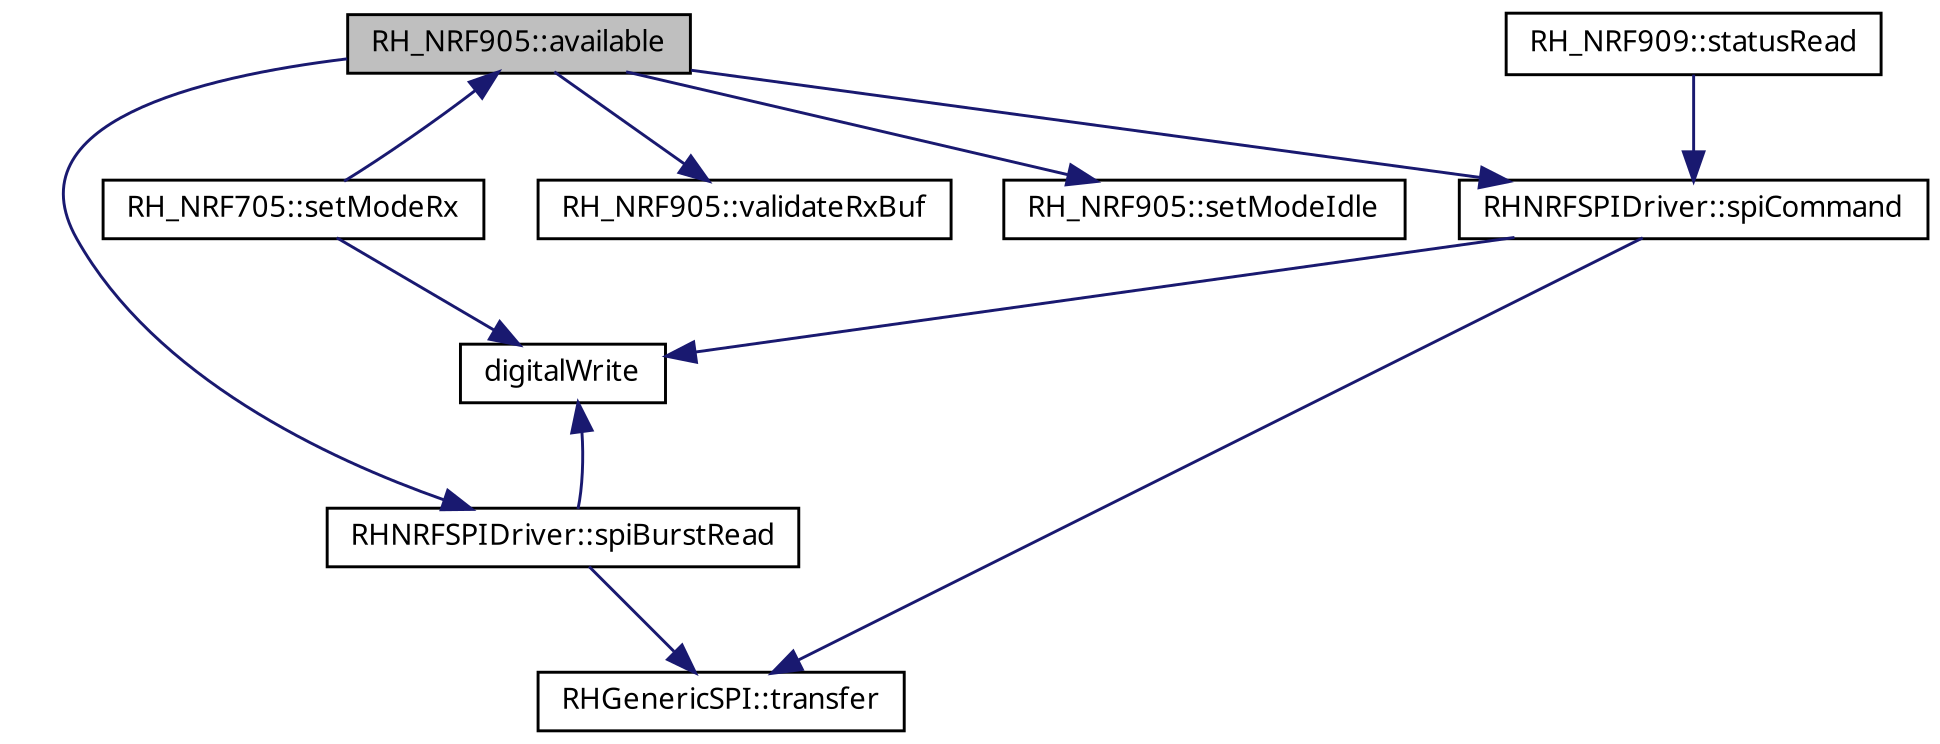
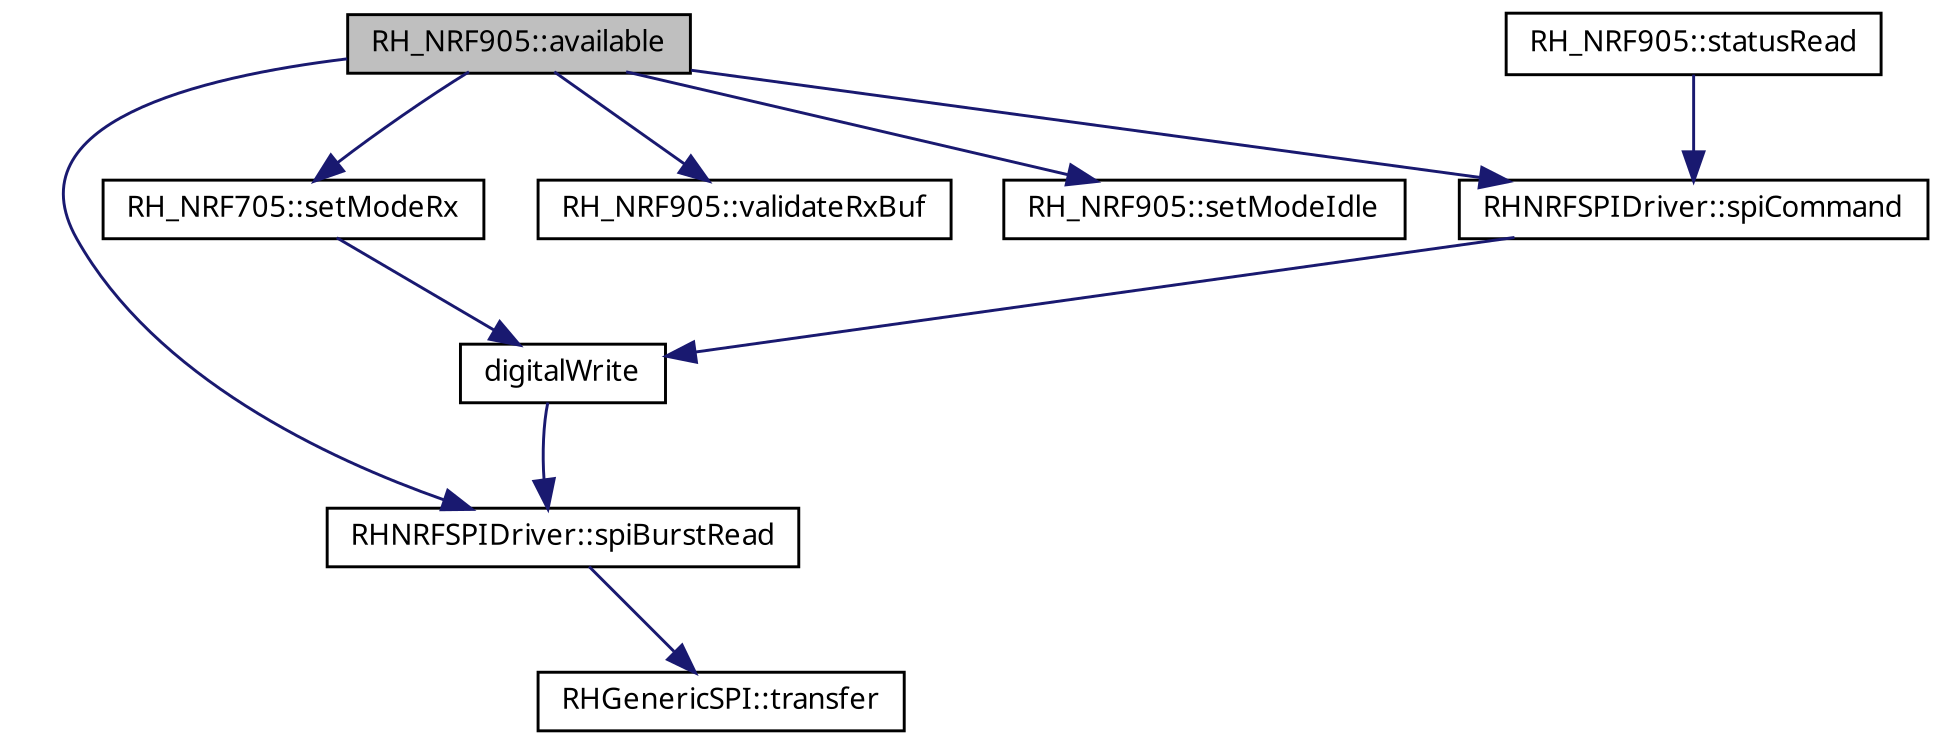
node "RH_NRF909::statusRead": label "RH_NRF909::statusRead" -> "RH_NRF905::statusRead"
edge "RH_NRF705::setModeRx" -> "RH_NRF905::available": reversed
edge "RHNRFSPIDriver::spiCommand" -> "RHGenericSPI::transfer": removed
edge "RHNRFSPIDriver::spiBurstRead" -> "digitalWrite": reversed
